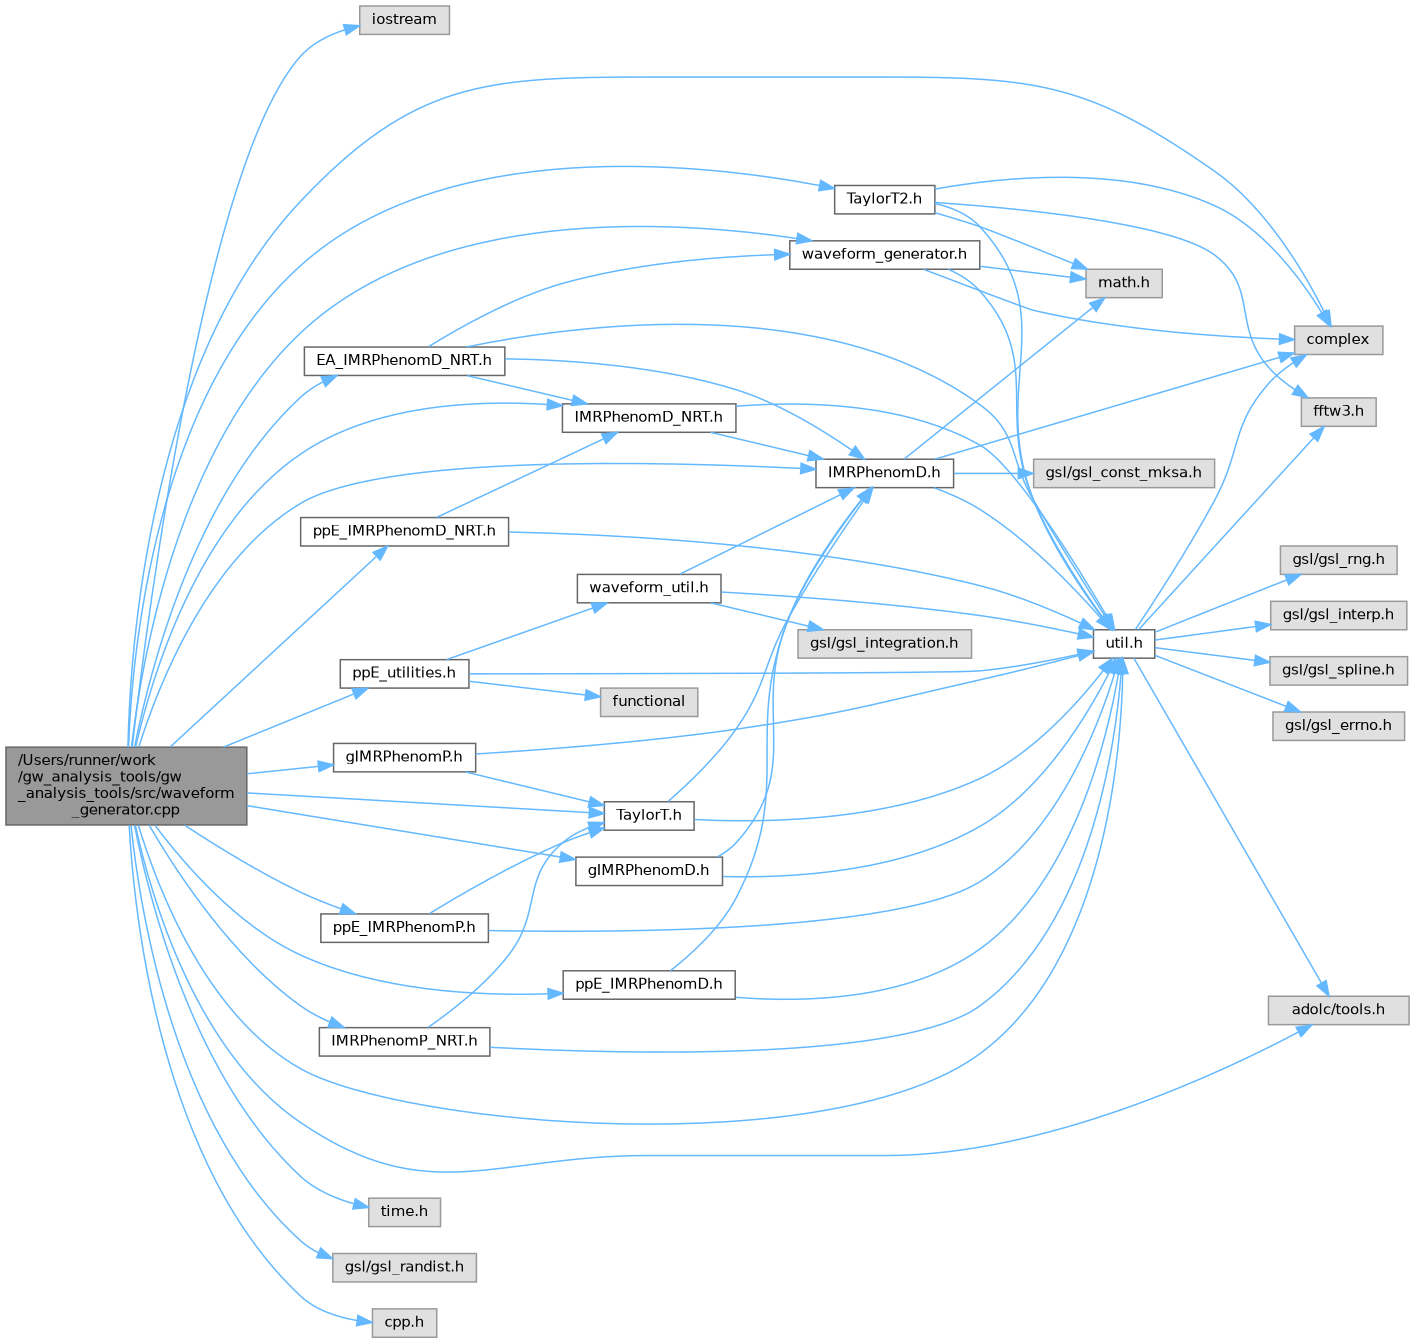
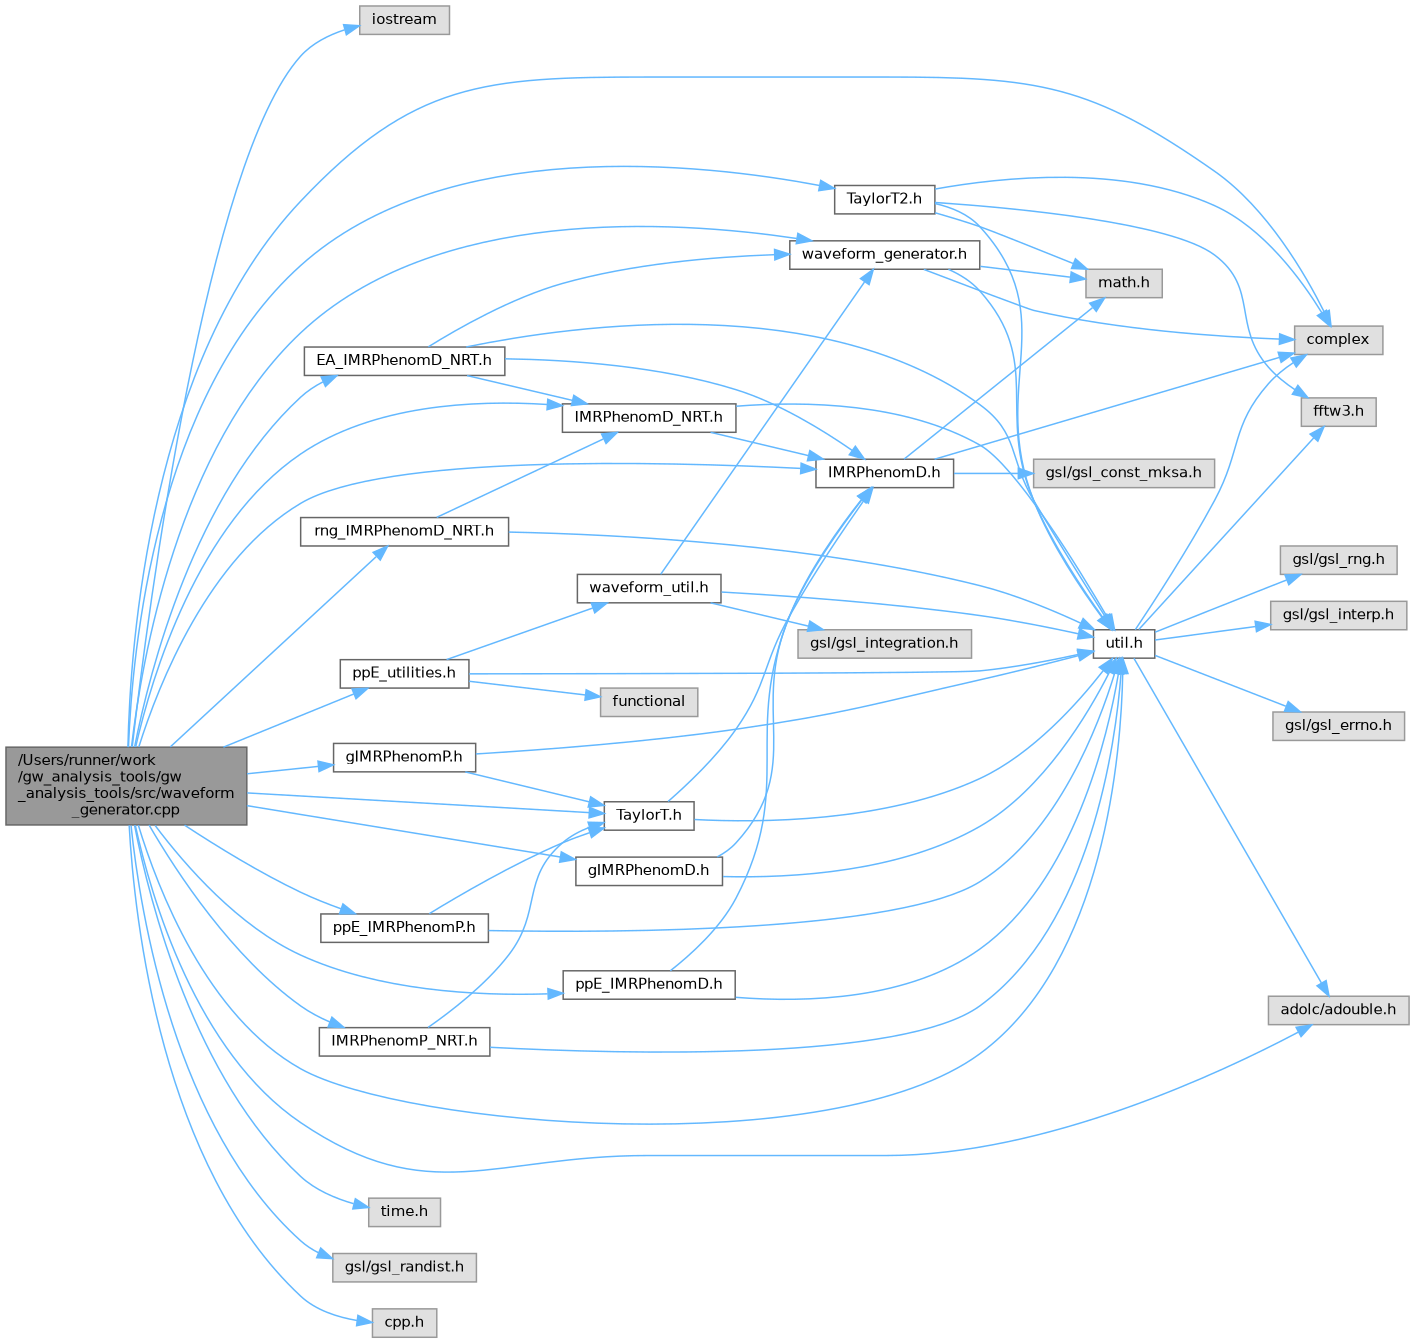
node "ppE_IMRPhenomD_NRT.h": label "ppE_IMRPhenomD_NRT.h" -> "rng_IMRPhenomD_NRT.h"
edge "waveform_util.h" -> "IMRPhenomD.h": now "waveform_util.h" -> "waveform_generator.h"
edge "IMRPhenomD.h" -> "util.h": removed
node "gsl/gsl_spline.h": removed
node "adolc/tools.h": label "adolc/tools.h" -> "adolc/adouble.h"
